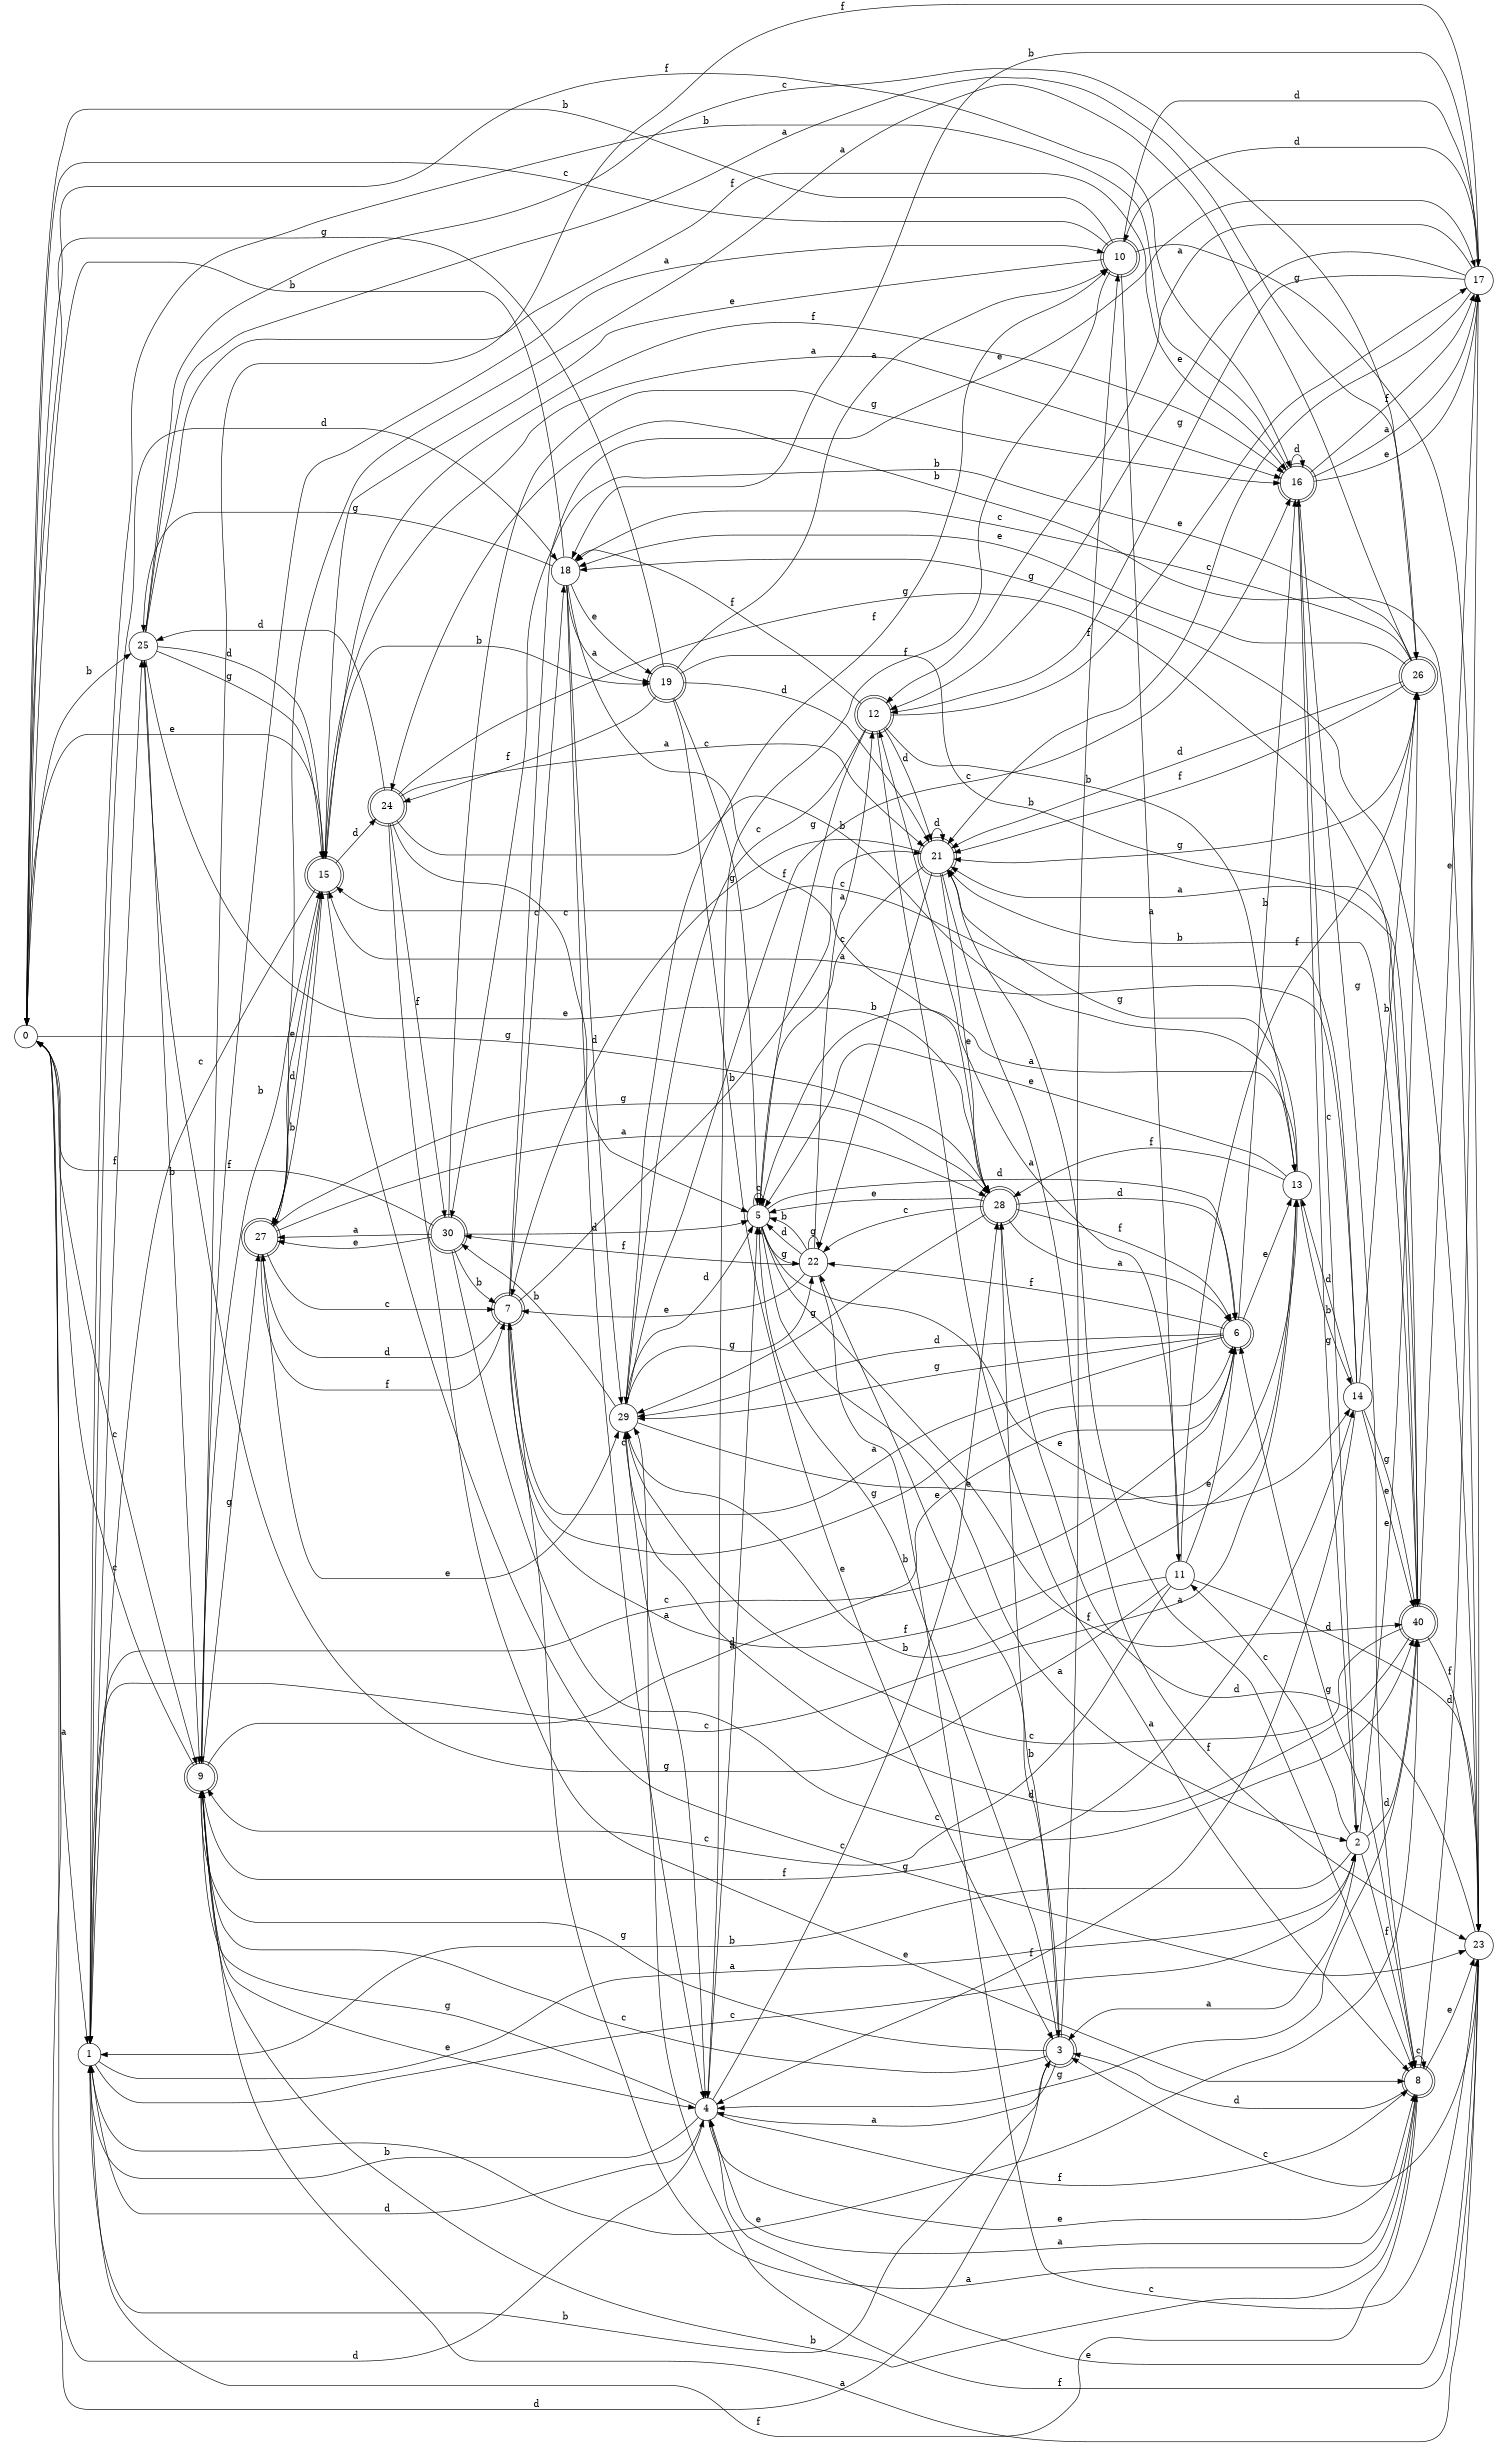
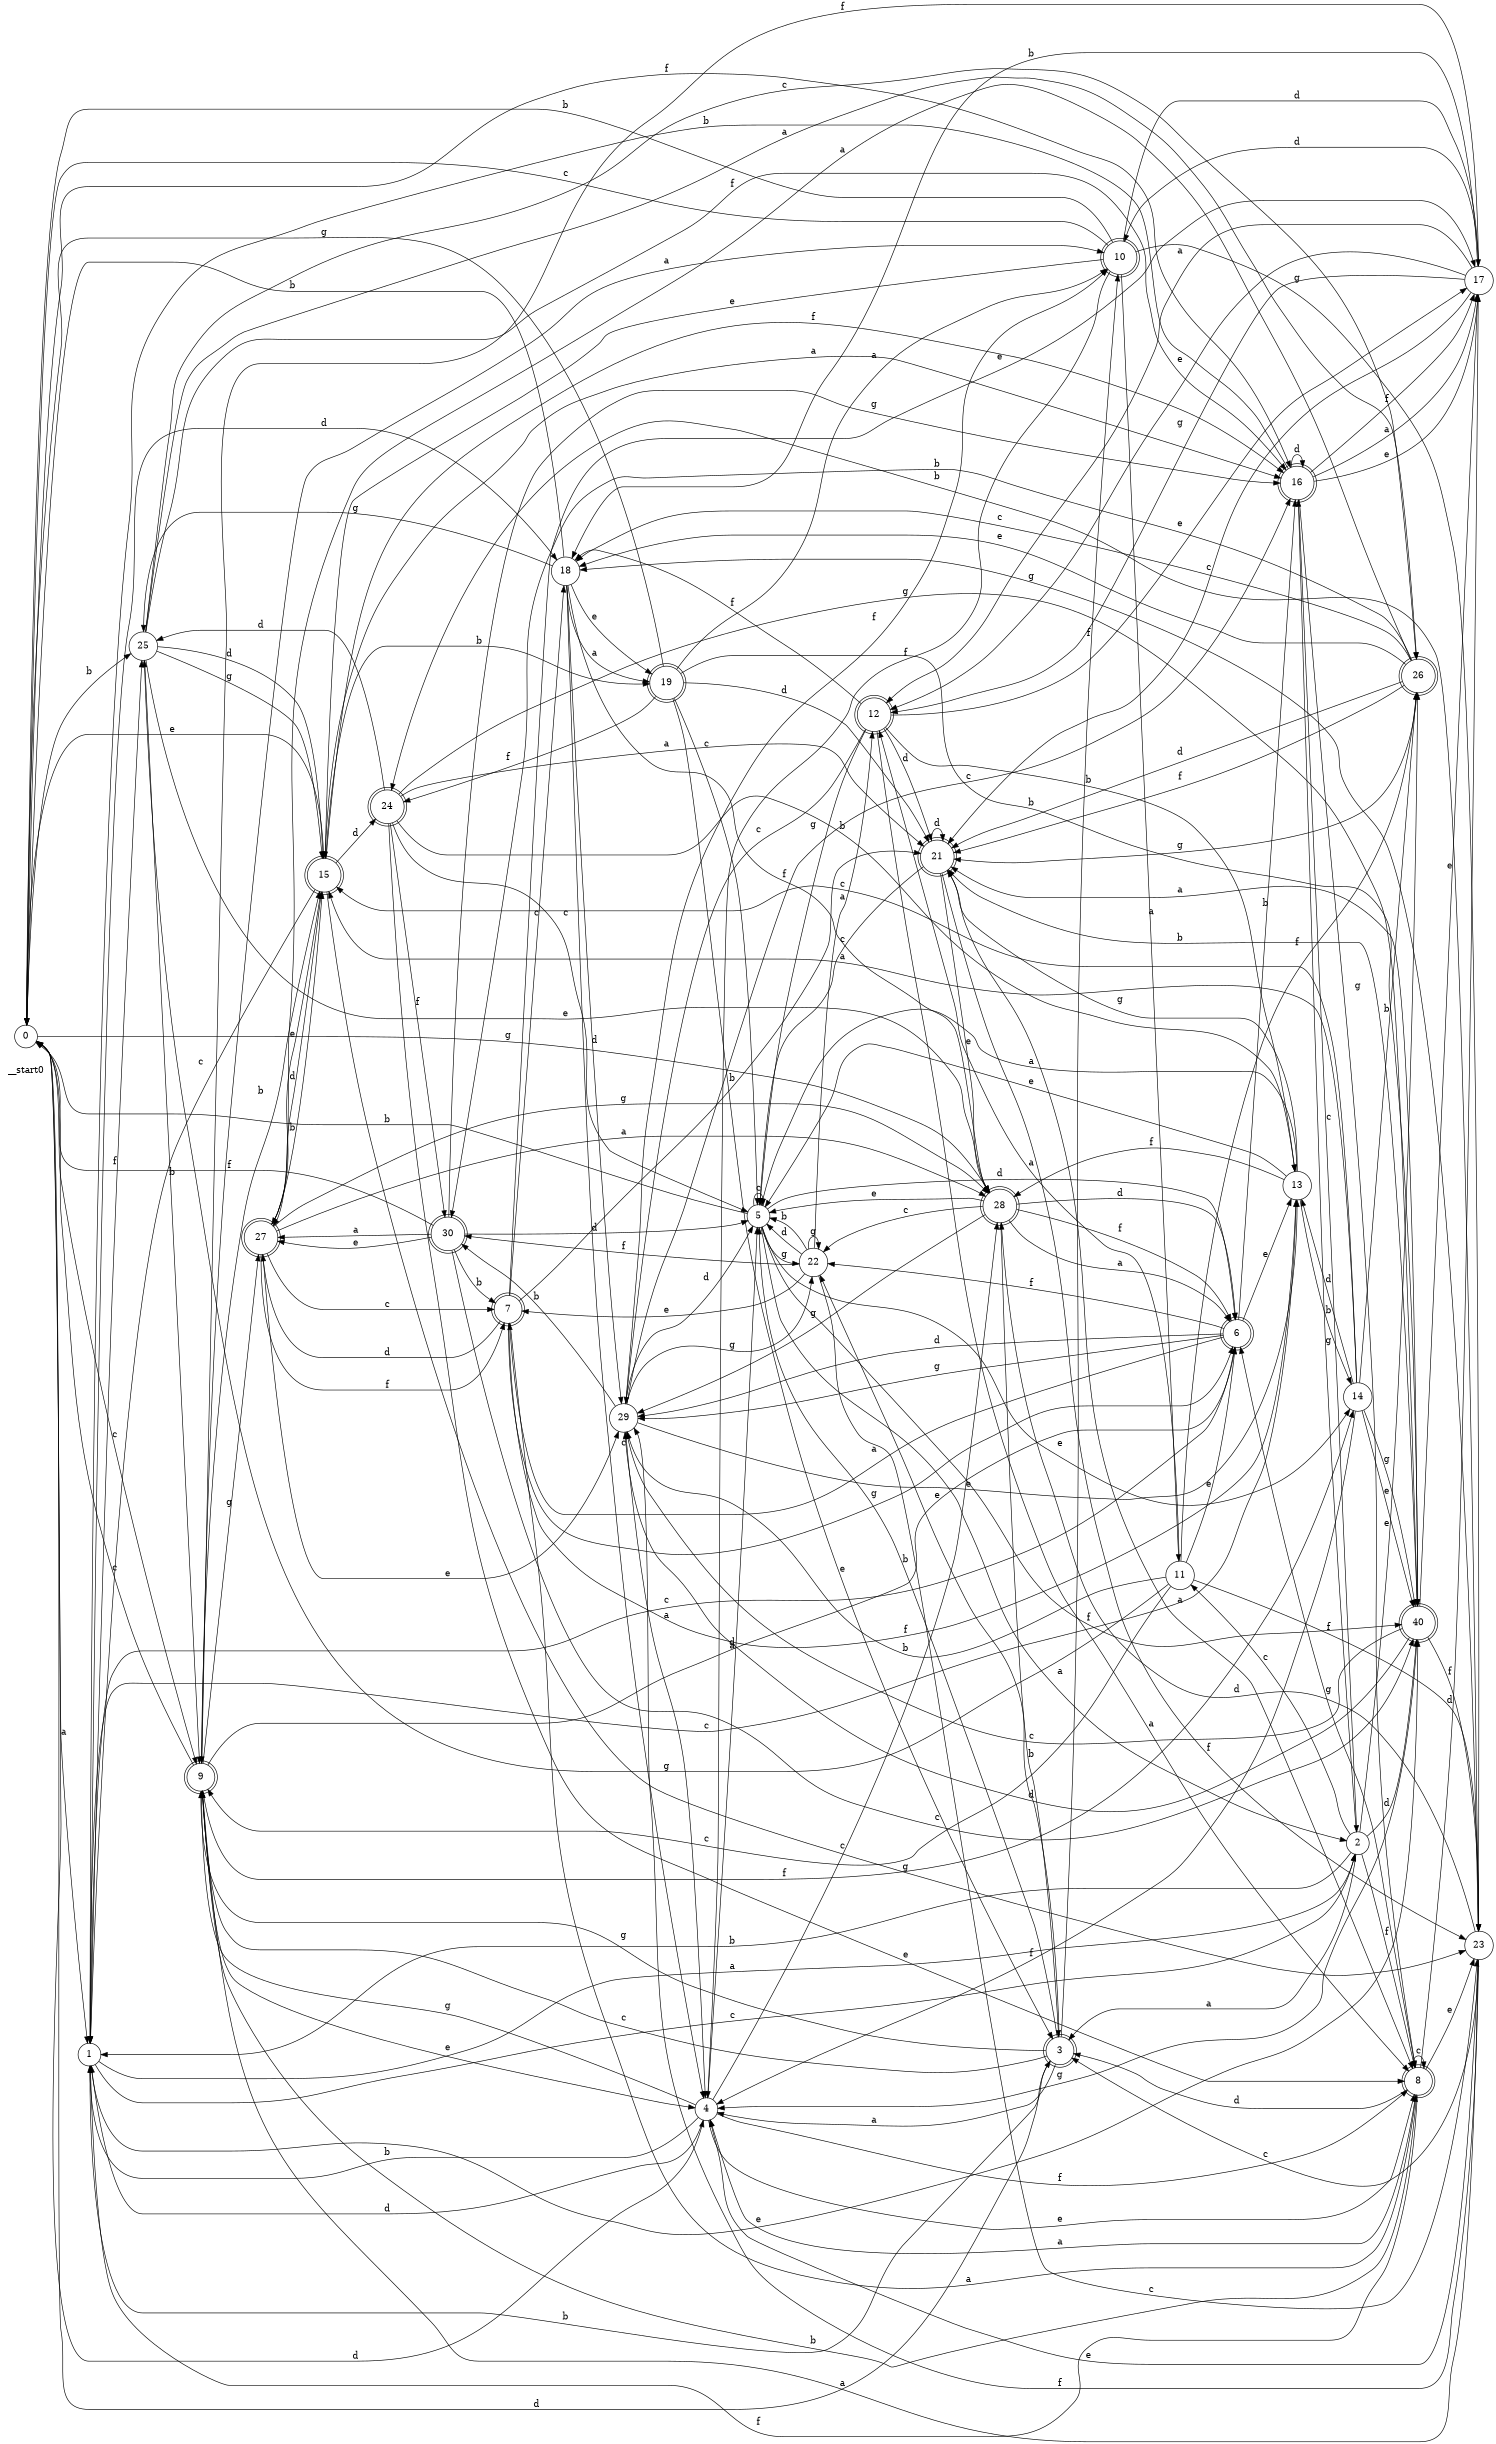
edge "21" -> "7": removed, label "g"
edge "21" -> "22": removed, label "b"
node "__start0": added
edge "5" -> "0": added, label "b"
edge "11" -> "23": label "d" -> "f"
